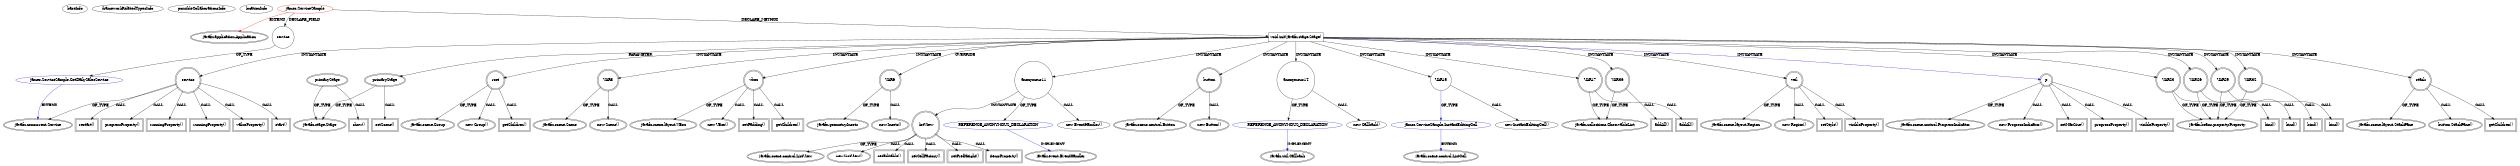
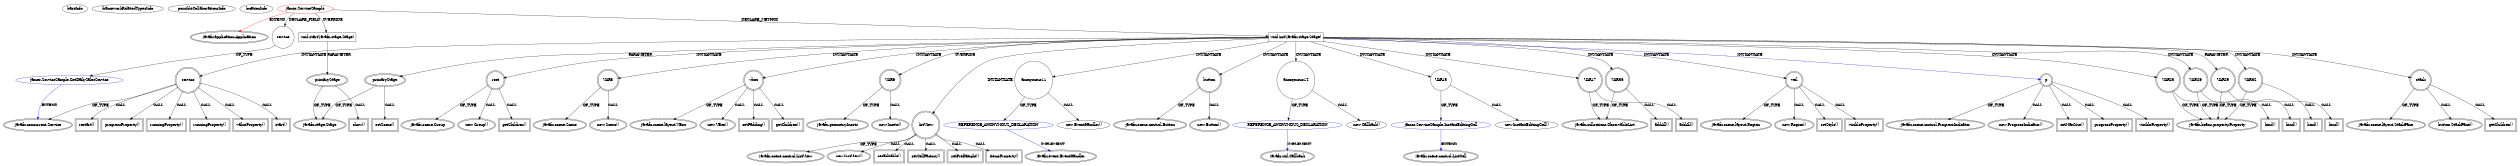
node "void start(javafx.stage.Stage)": added
edge "void init(javafx.stage.Stage)" -> "VAR29": label "INSTANTIATE" -> "PARAMETER"
edge "VAR15" -> "james.ServiceSample.InstantEditingCell": color blue -> black
edge "anonymous11" -> "listView": now "void init(javafx.stage.Stage)" -> "listView"
